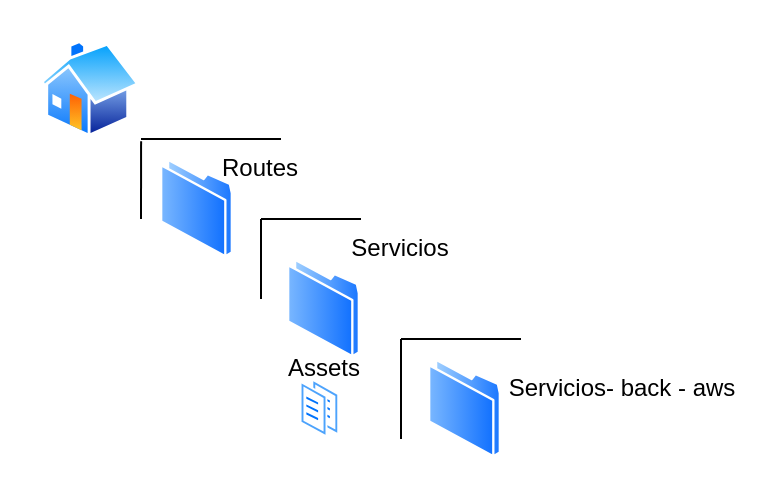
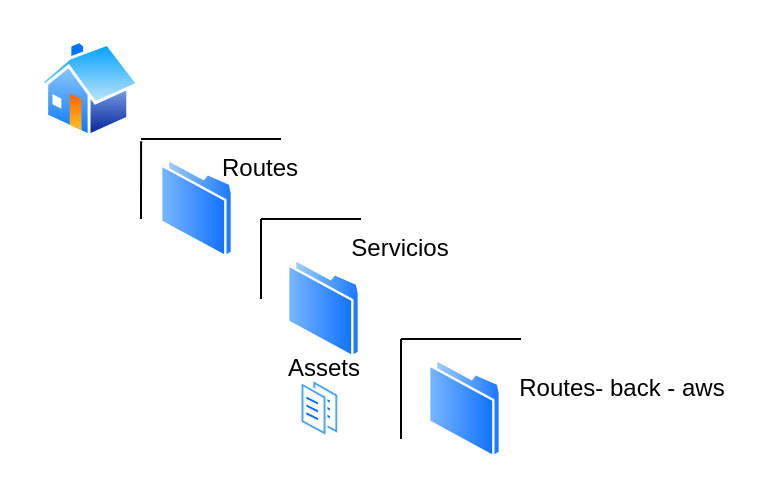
node "Servicios- back - aws": label "Servicios- back - aws" -> "Routes- back - aws"
